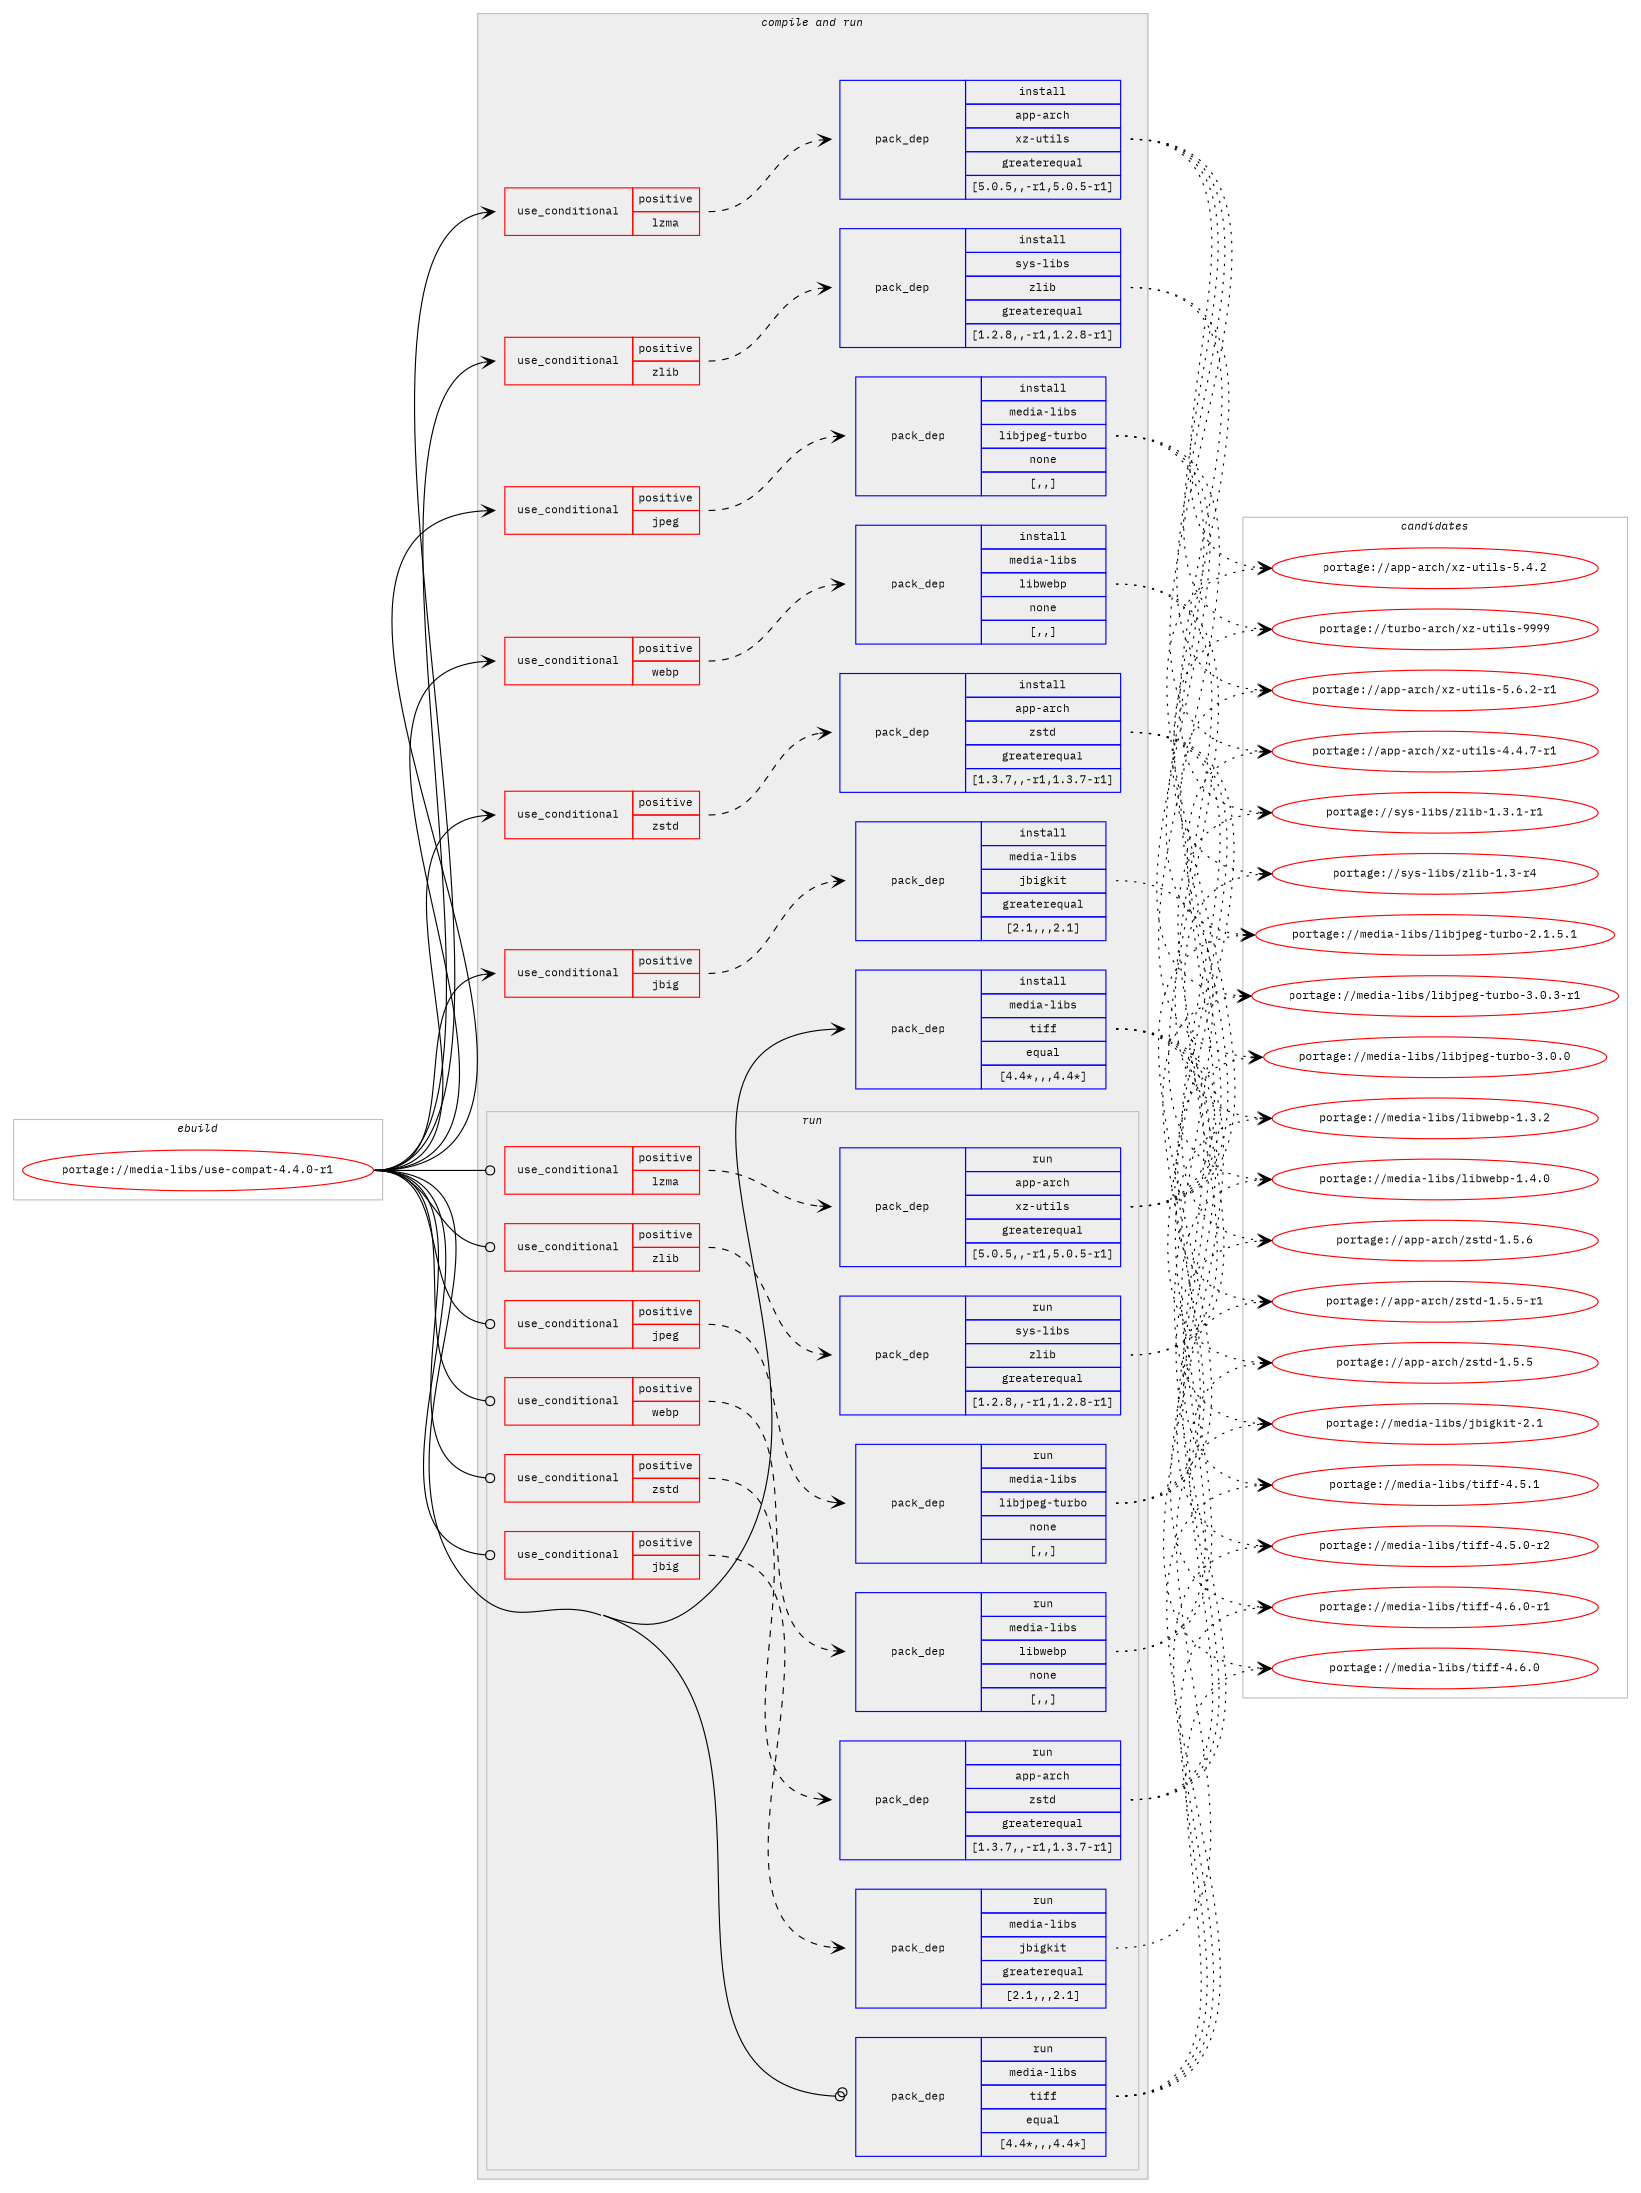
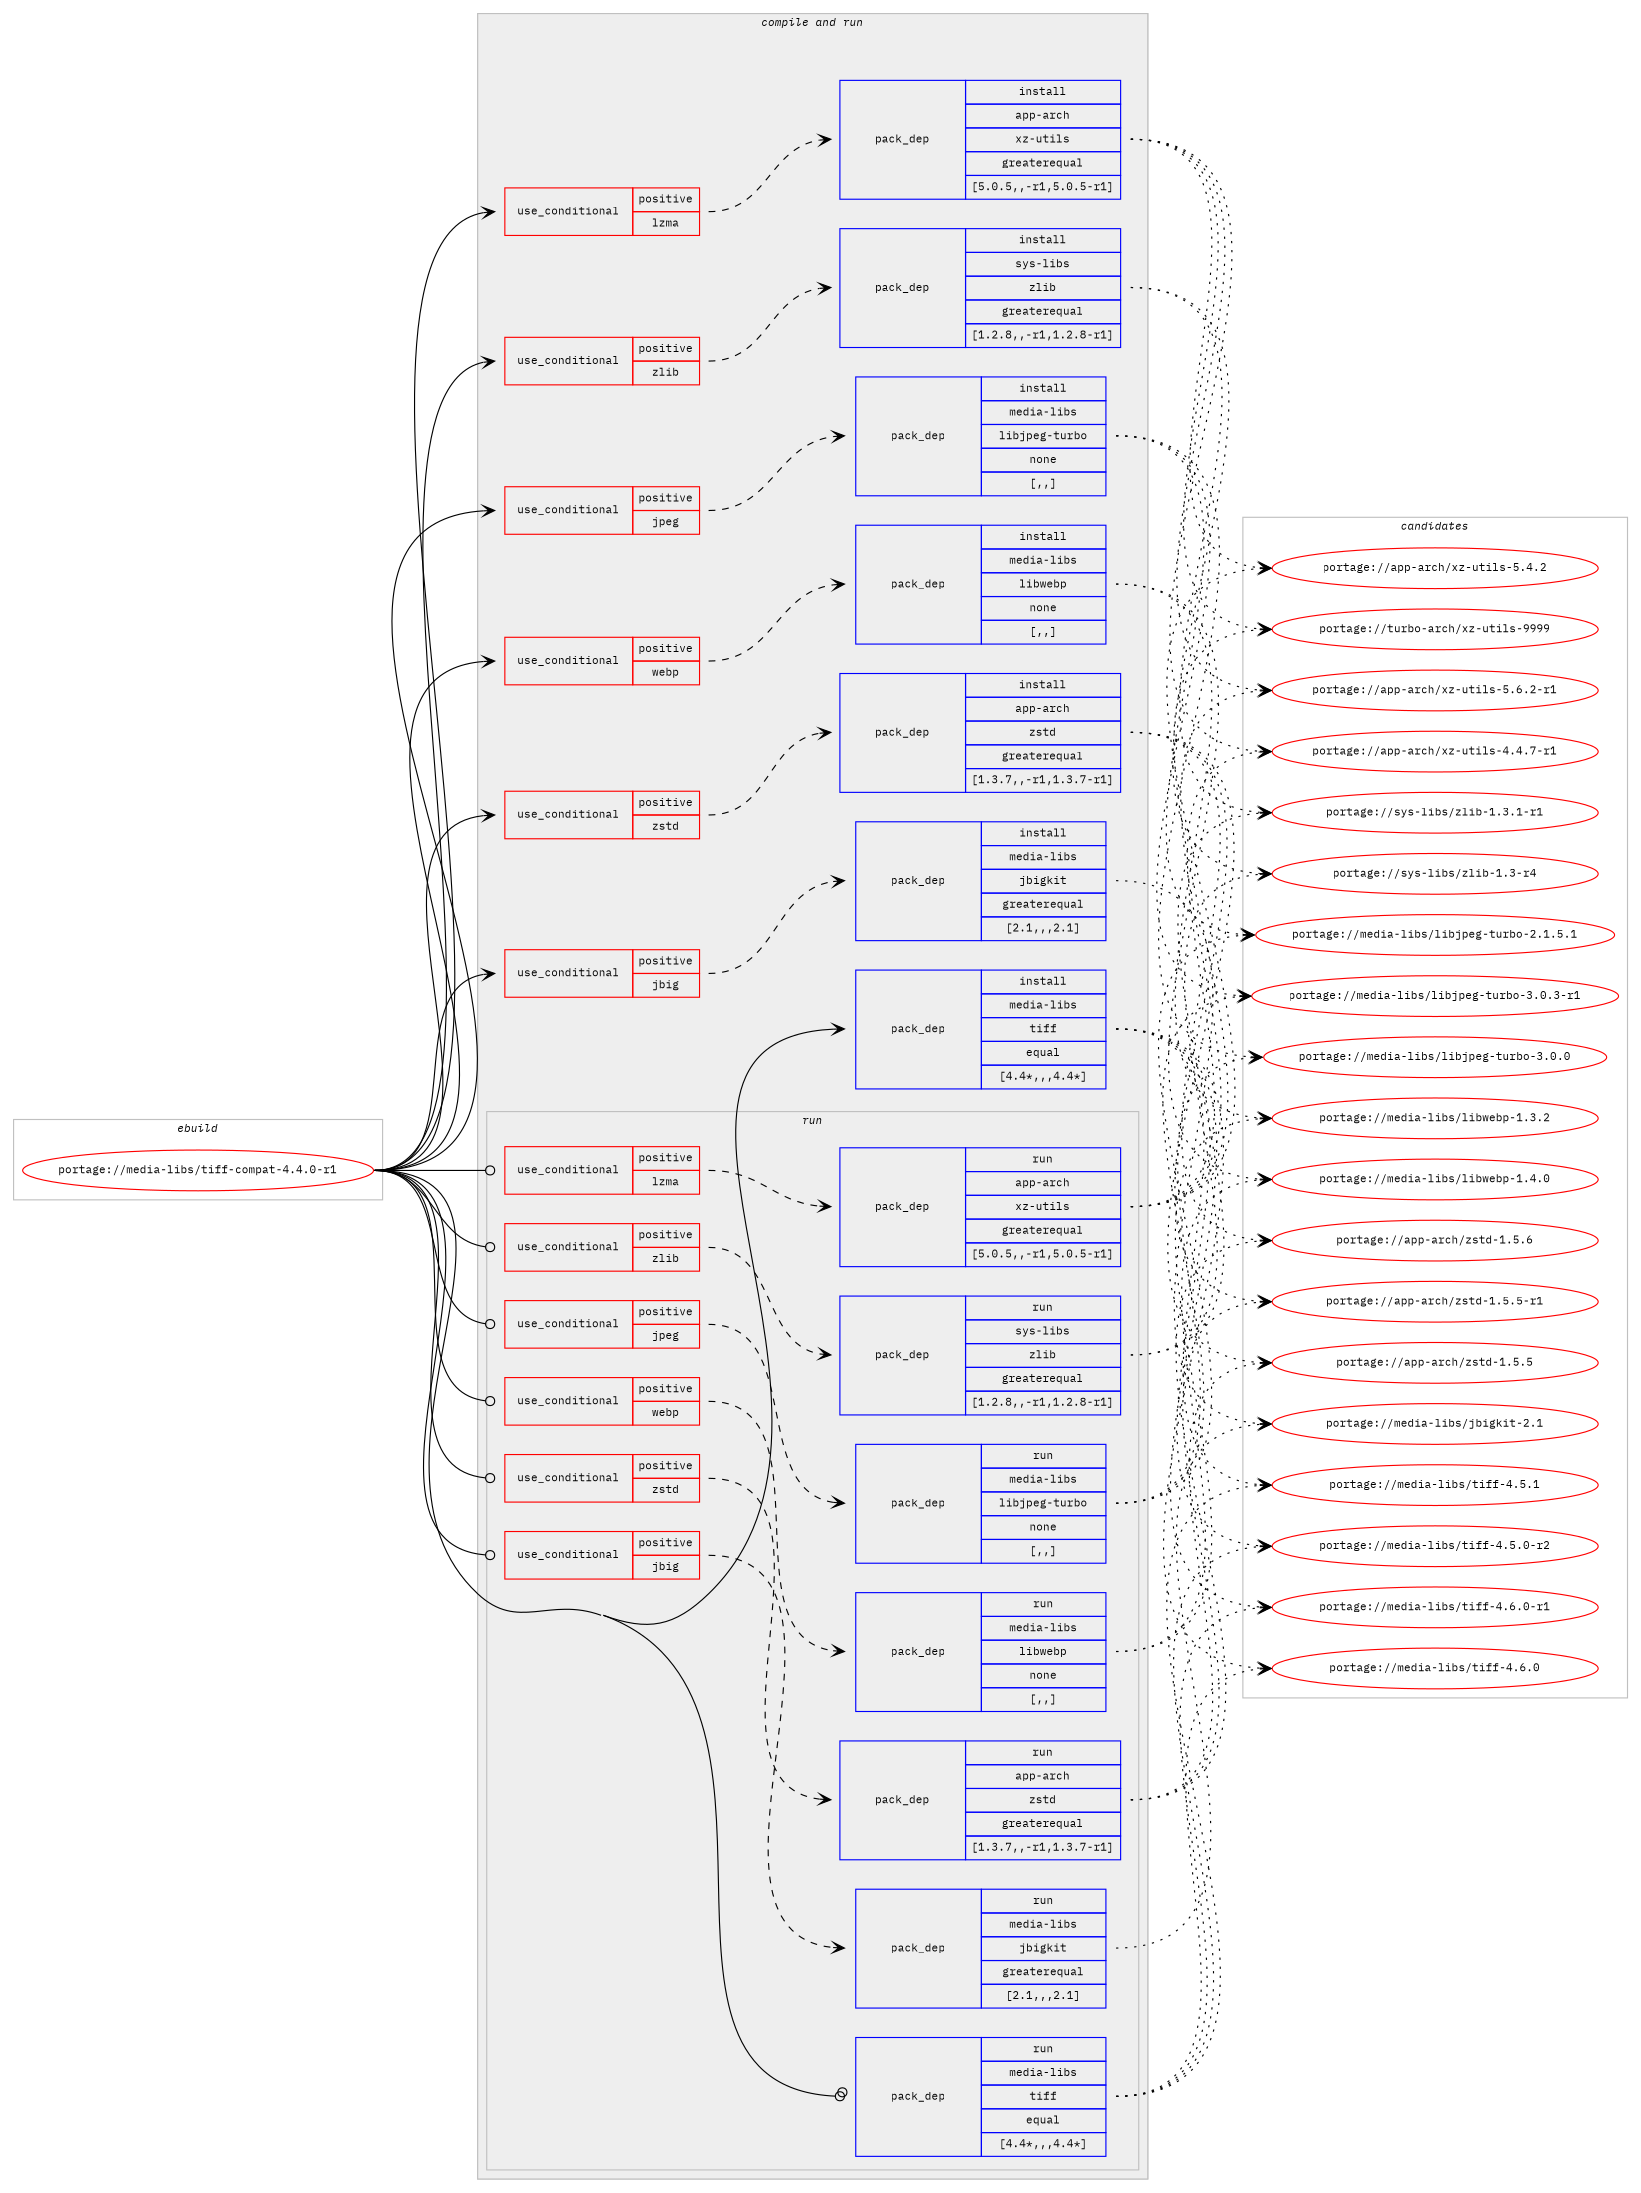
node "portage://media-libs/use-compat-4.4.0-r1": label "portage://media-libs/use-compat-4.4.0-r1" -> "portage://media-libs/tiff-compat-4.4.0-r1"
